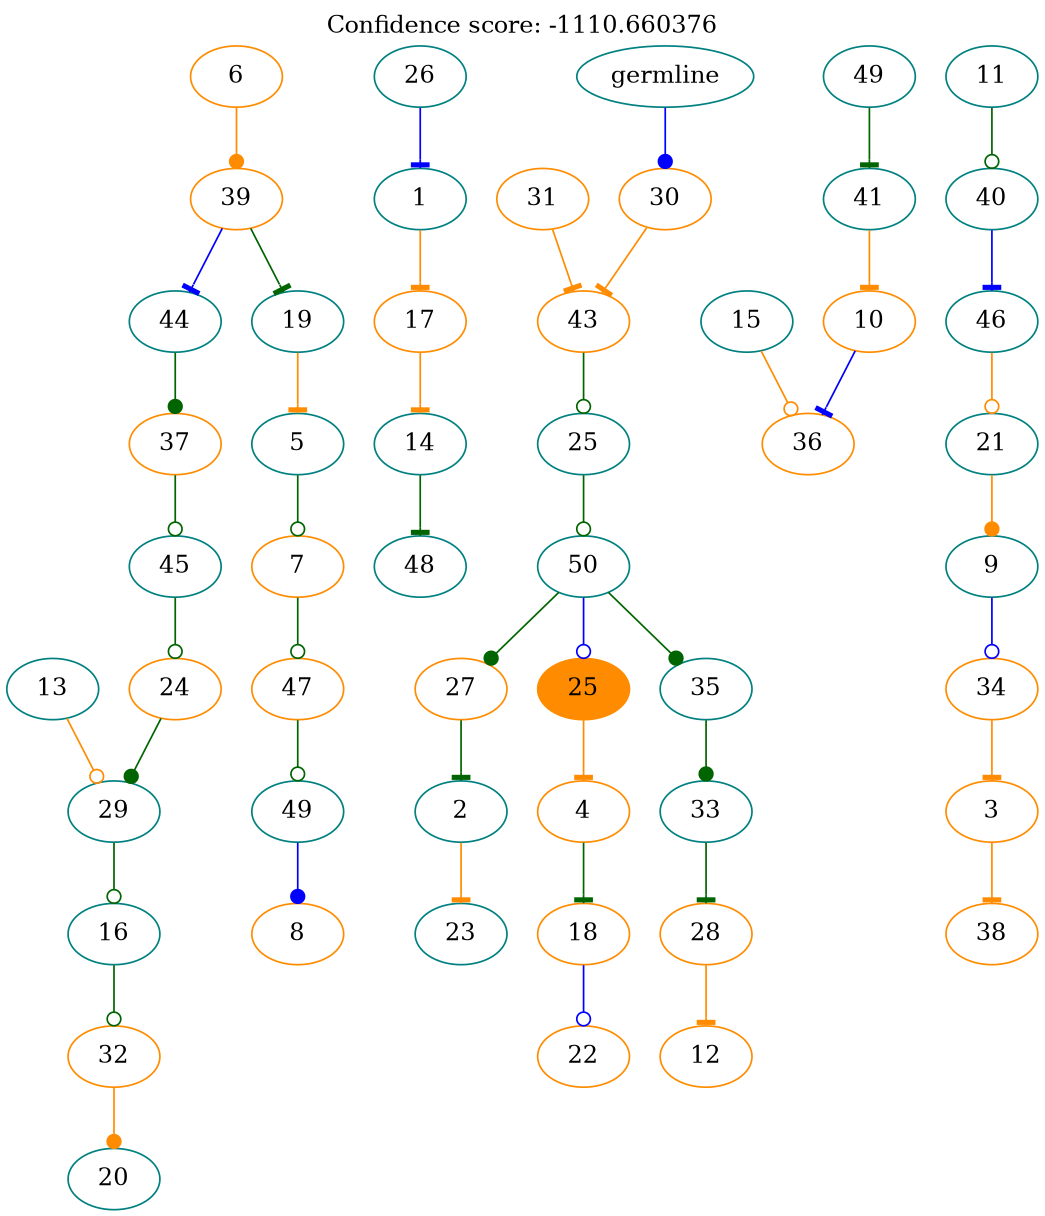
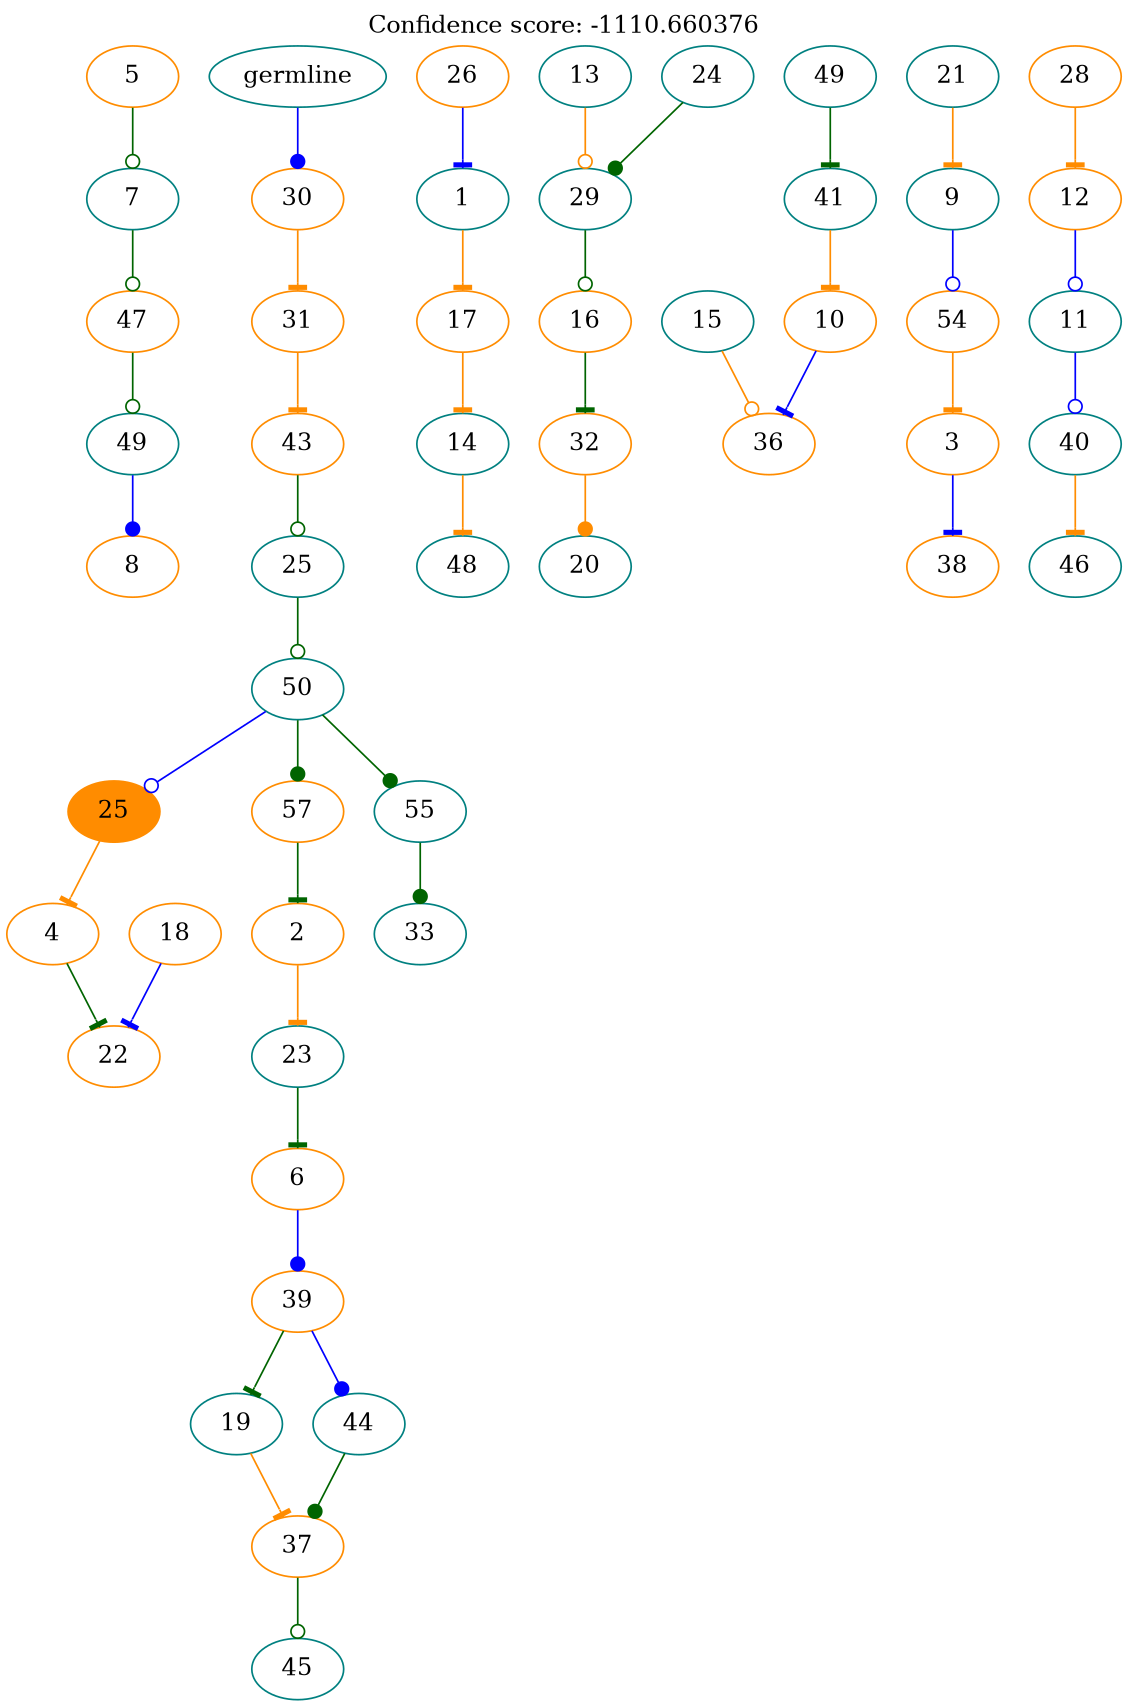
node "26": color teal -> darkorange
edge "6" -> "39": color darkorange -> blue
edge "11" -> "40": color darkgreen -> blue
edge "12" -> "11": added
edge "39" -> "44": arrowhead tee -> dot
edge "40" -> "46": color blue -> darkorange
edge "30" -> "43": now "30" -> "31"
edge "46" -> "21": removed
edge "19" -> "5": now "19" -> "37"
node "5": color teal -> darkorange
edge "21" -> "9": arrowhead dot -> tee
edge "14" -> "48": color darkgreen -> darkorange
node "7": color darkorange -> teal
edge "45" -> "24": removed
node "24": color darkorange -> teal
node "27": label "27" -> "57"
node "35": label "35" -> "55"
node "34": label "34" -> "54"
node "2": color teal -> darkorange
edge "4" -> "18": now "4" -> "22"
edge "33" -> "28": removed
edge "3" -> "38": color darkorange -> blue
node "16": color teal -> darkorange
edge "16" -> "32": arrowhead odot -> tee
edge "18" -> "22": arrowhead odot -> tee
edge "23" -> "6": added
